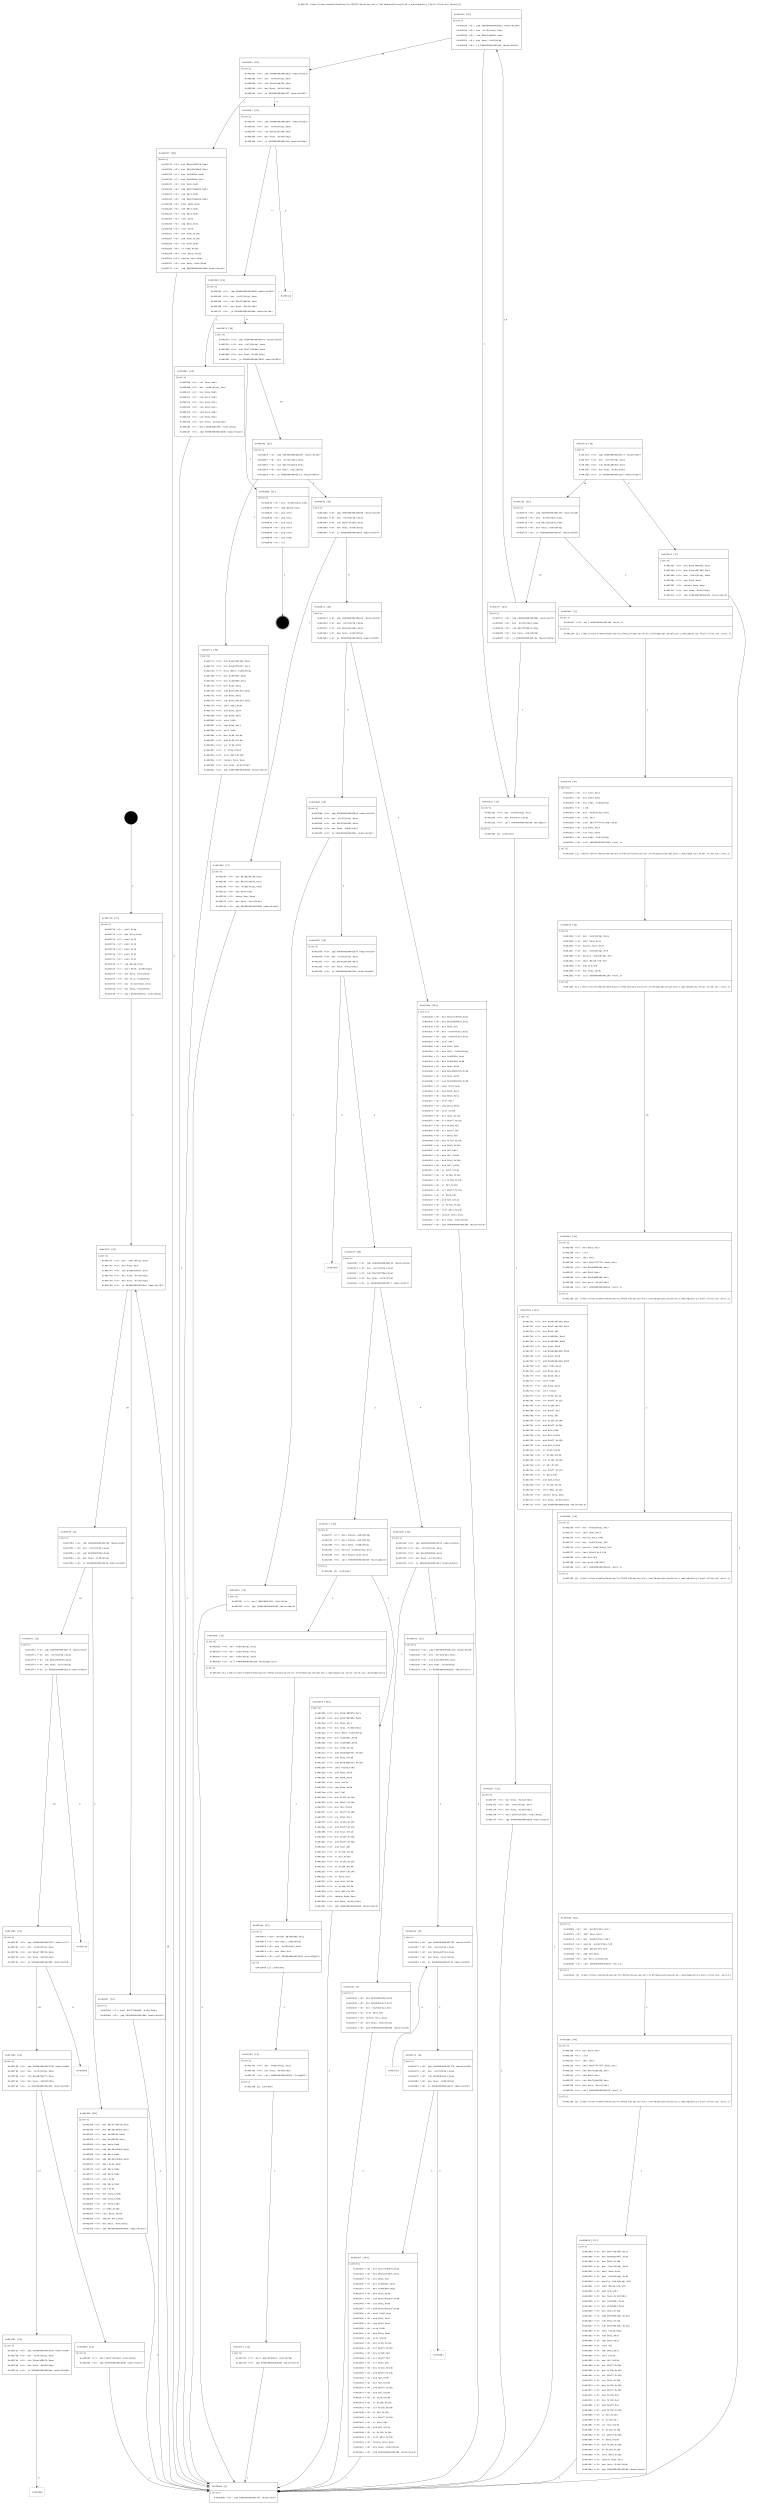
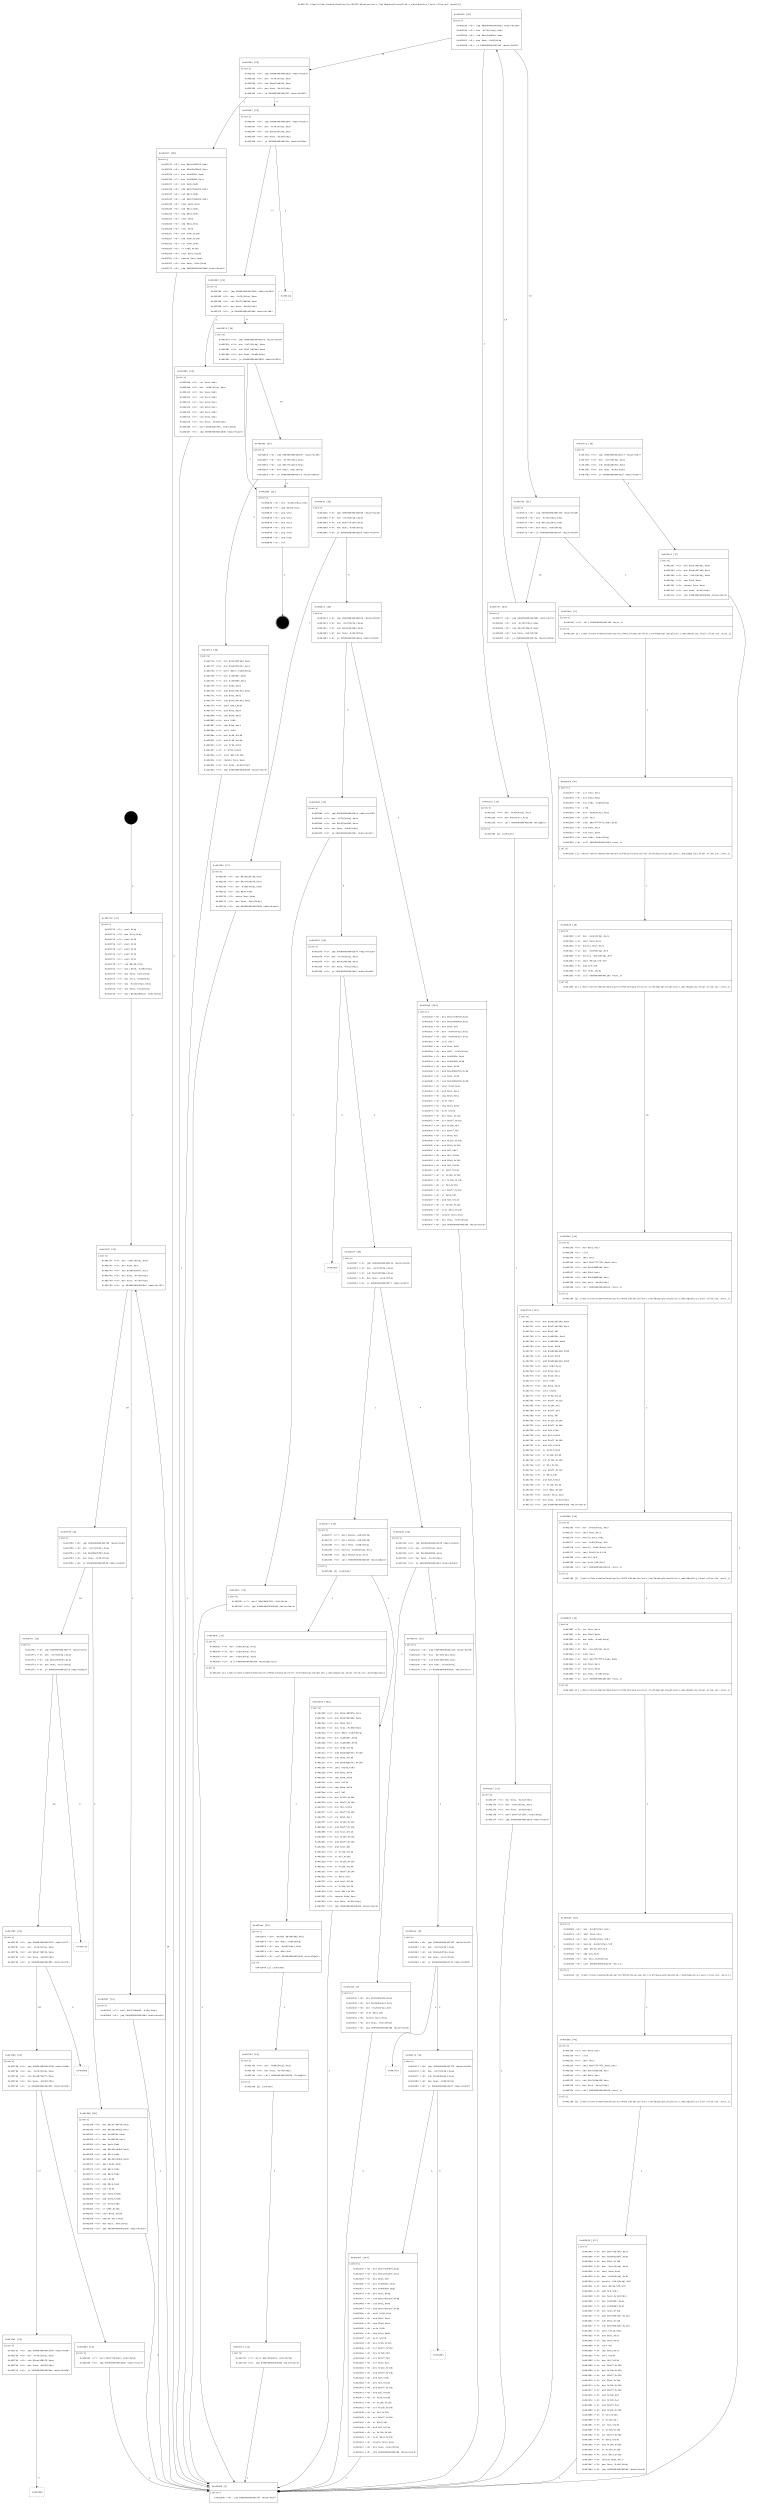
edge "0x402092 [25]" -> "0x4020ab [25]": now "0x402092 [25]" -> "0x402835 [21]"
edge "0x401fca [25]" -> "0x401fe3 [25]": now "0x402015 [25]" -> "0x401fe3 [25]"
edge "0x401ffc [25]" -> "0x4021e2 [13]": now "0x401ffc [25]" -> "0x40273a [144]"
node "0x40258f [44]": added
edge "0x40271d" -> "0x40215a [25]": reversed
